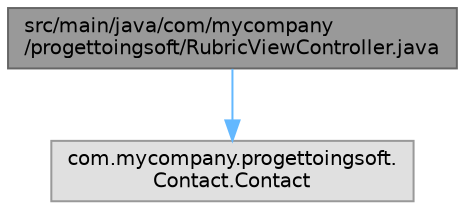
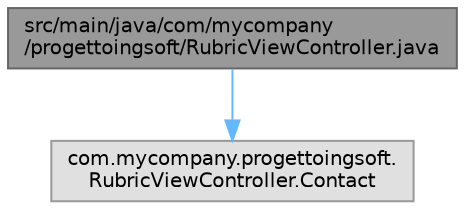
node "com.mycompany.progettoingsoft. Contact.Contact": label "com.mycompany.progettoingsoft. Contact.Contact" -> "com.mycompany.progettoingsoft. RubricViewController.Contact"
